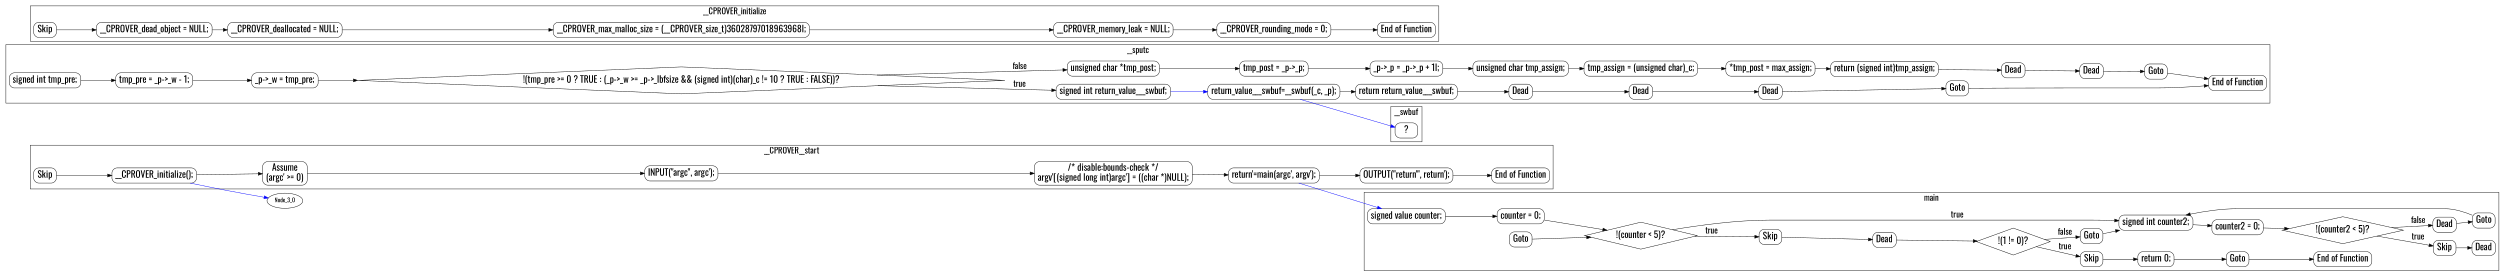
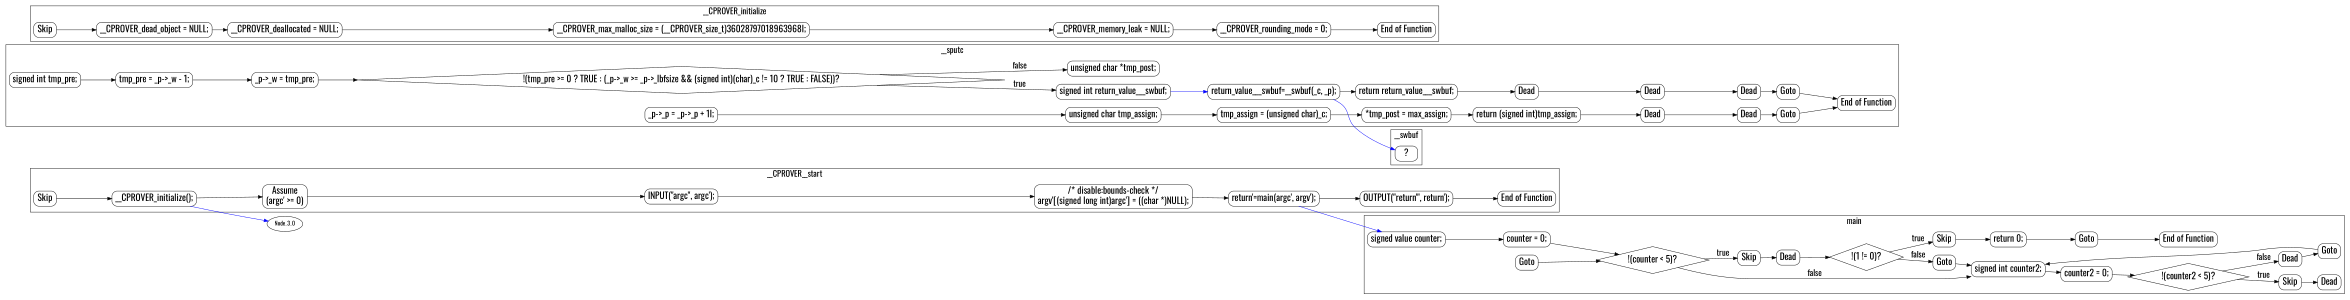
node "tmp_post = _p->_p;": removed
edge "!(counter < 5)?" -> "signed int counter2;": label "true" -> "false"
